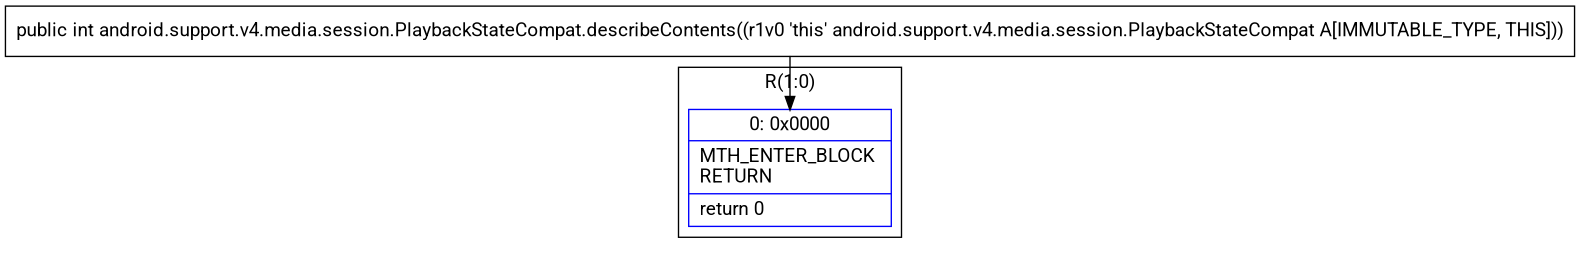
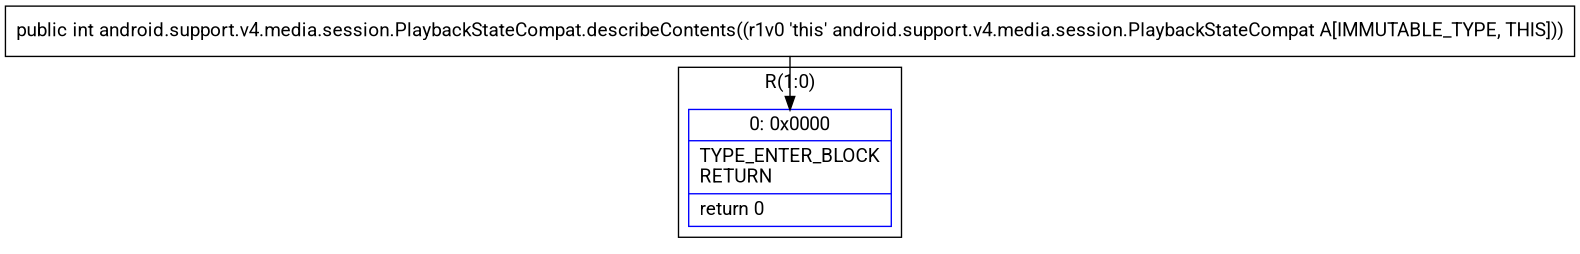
node "0: 0x0000": text "MTH_ENTER_BLOCK" -> "TYPE_ENTER_BLOCK"
